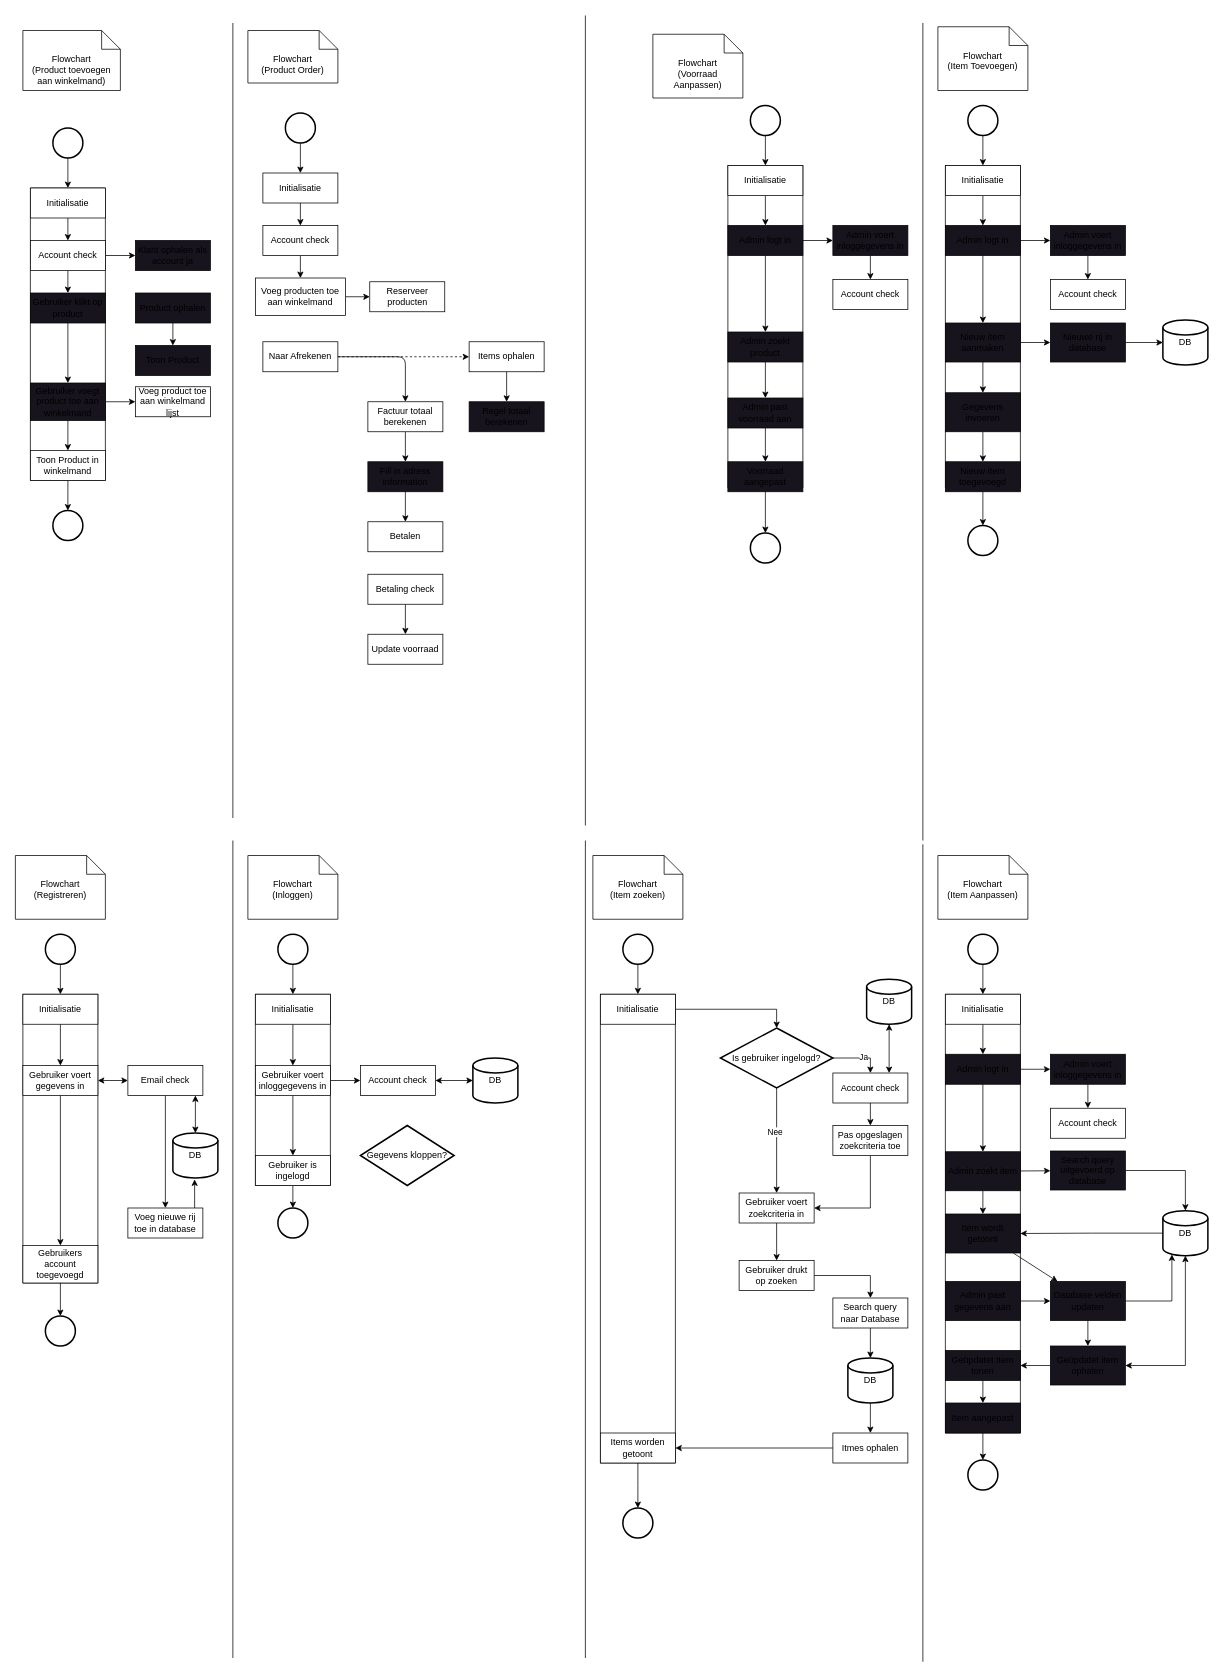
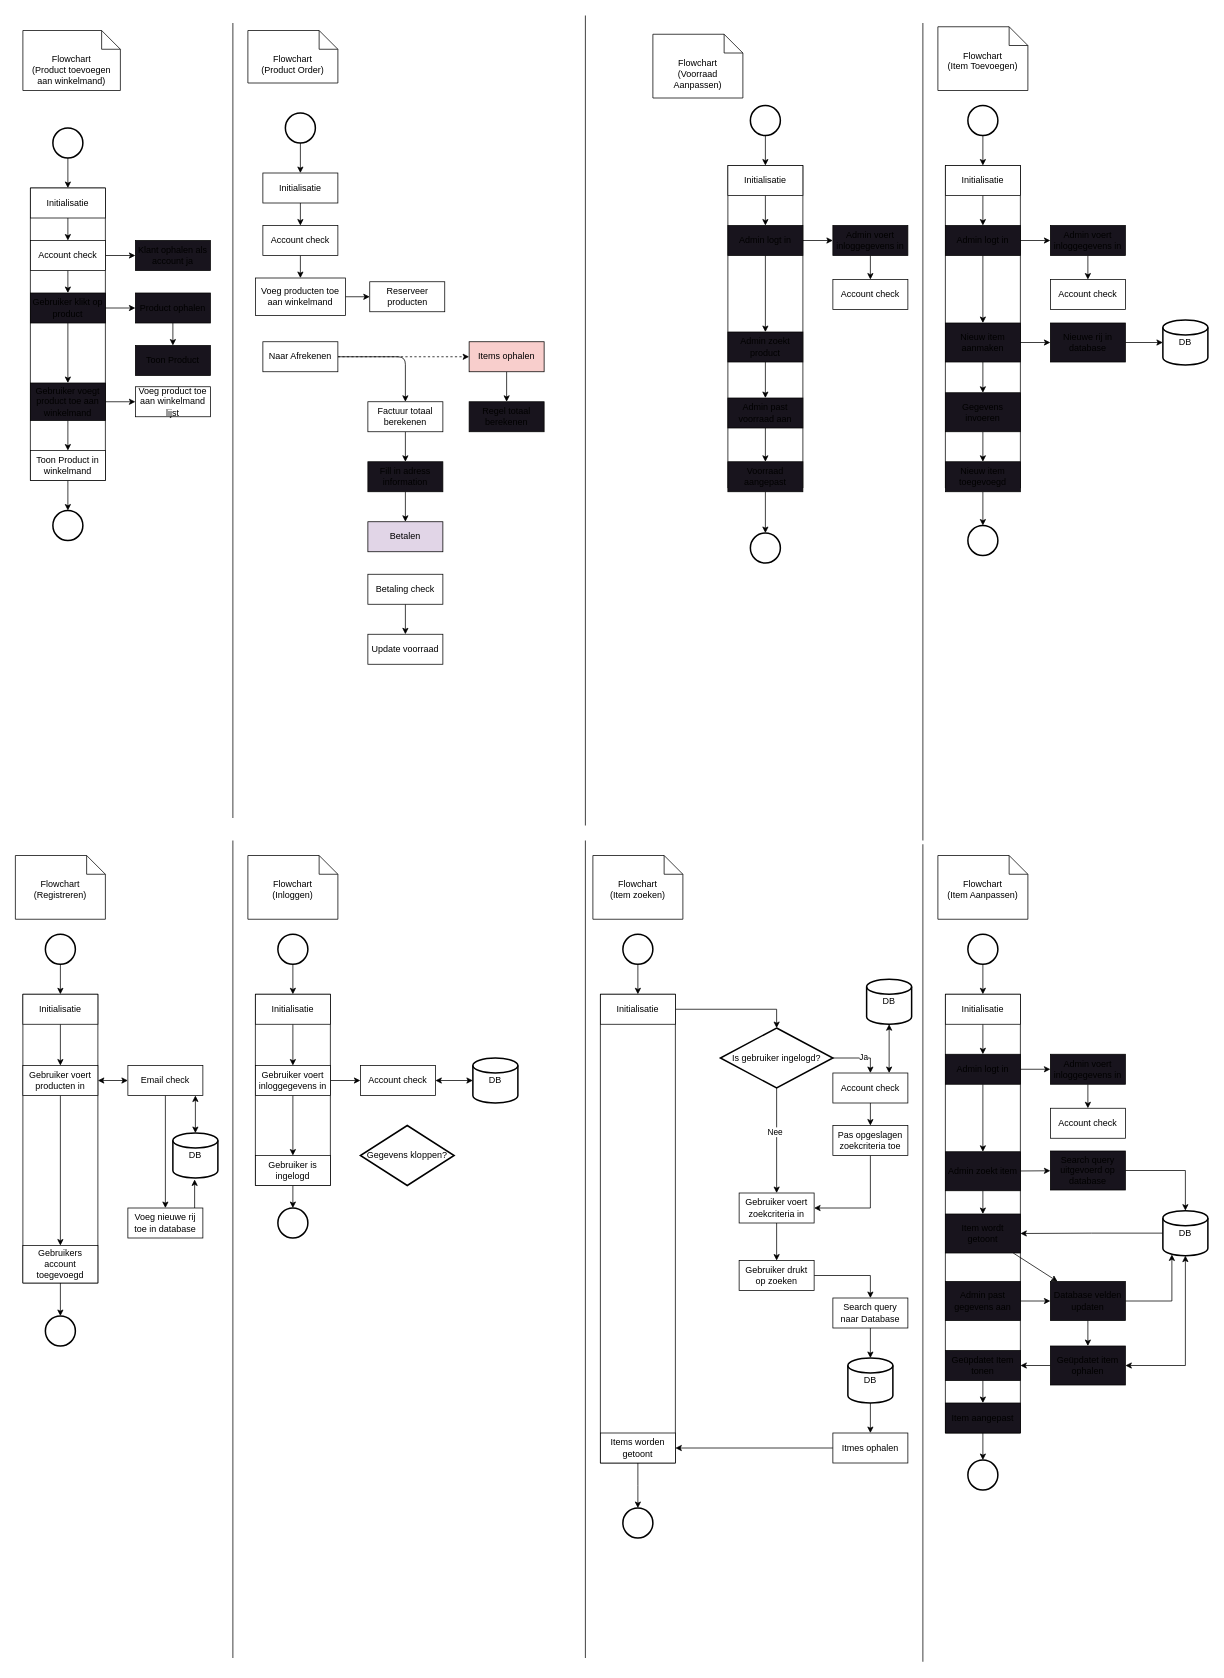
edge "Gebruiker klikt op product" -> "Product ophalen": added
node "Items ophalen": fillcolor #ffffff -> #f8cecc
node "Betalen": fillcolor #ffffff -> #e1d5e7
node "Gebruiker voert gegevens in": label "Gebruiker voert gegevens in" -> "Gebruiker voert producten in"
